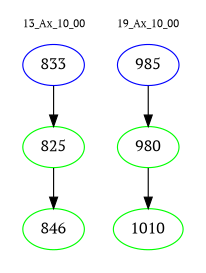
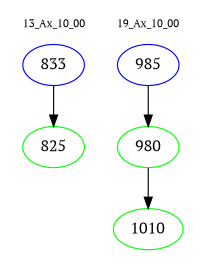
node "846": removed
